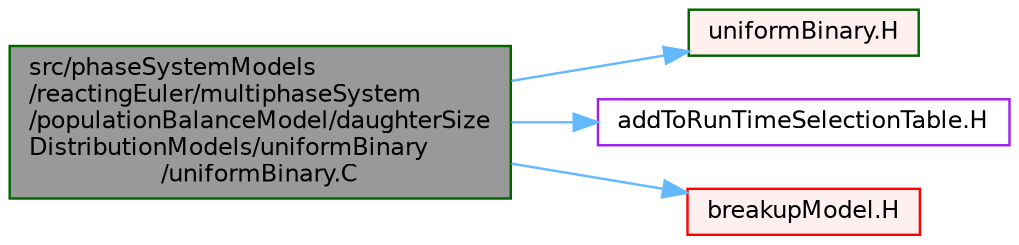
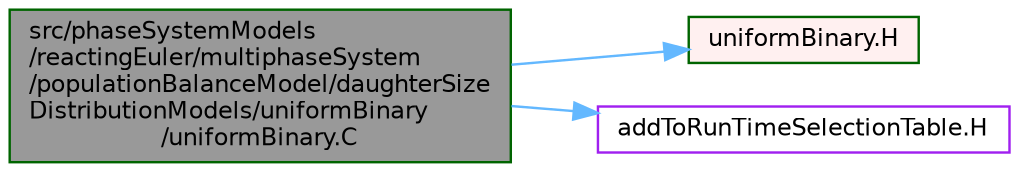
node "breakupModel.H": removed
